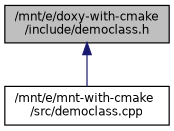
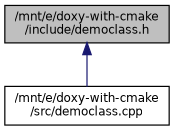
node "/mnt/e/mnt-with-cmake /src/democlass.cpp": label "/mnt/e/mnt-with-cmake /src/democlass.cpp" -> "/mnt/e/doxy-with-cmake /src/democlass.cpp"
